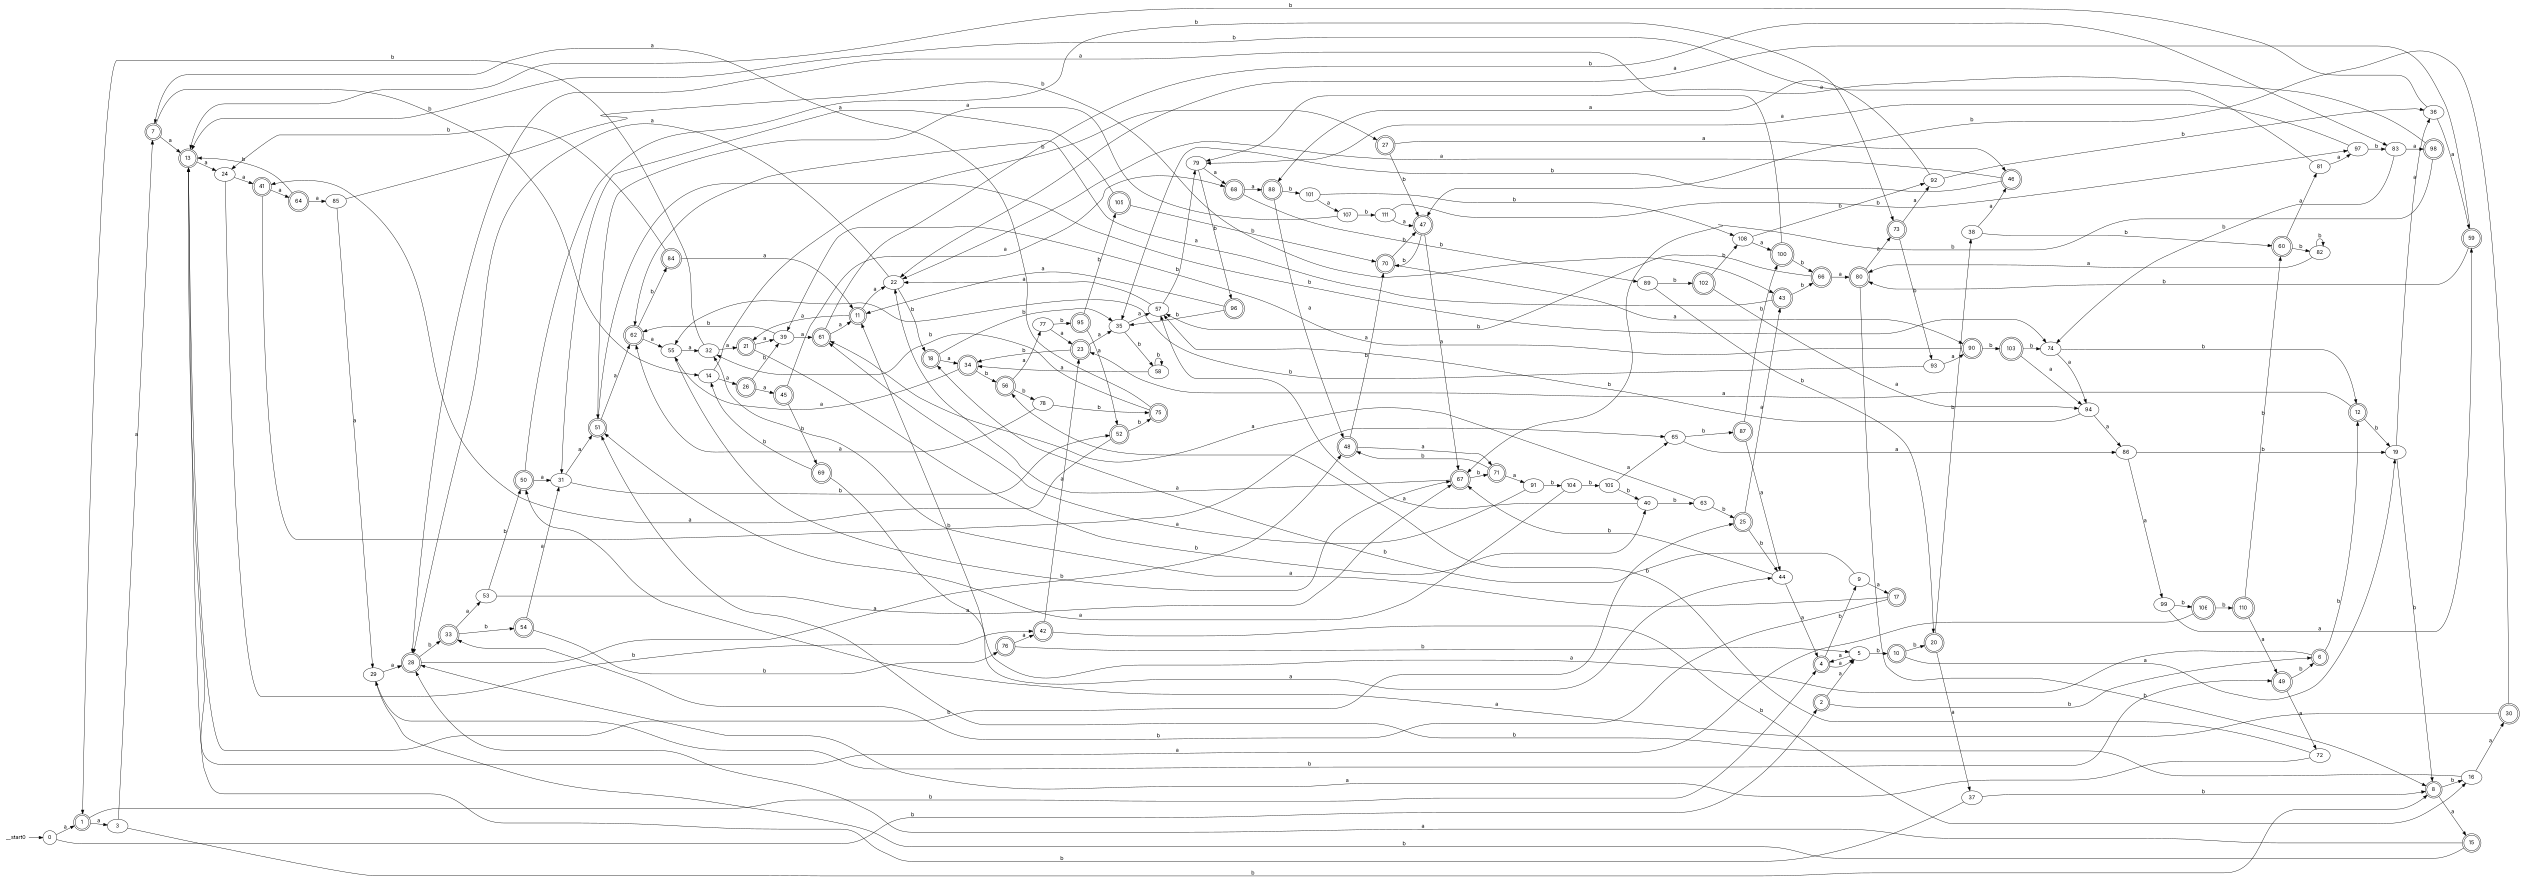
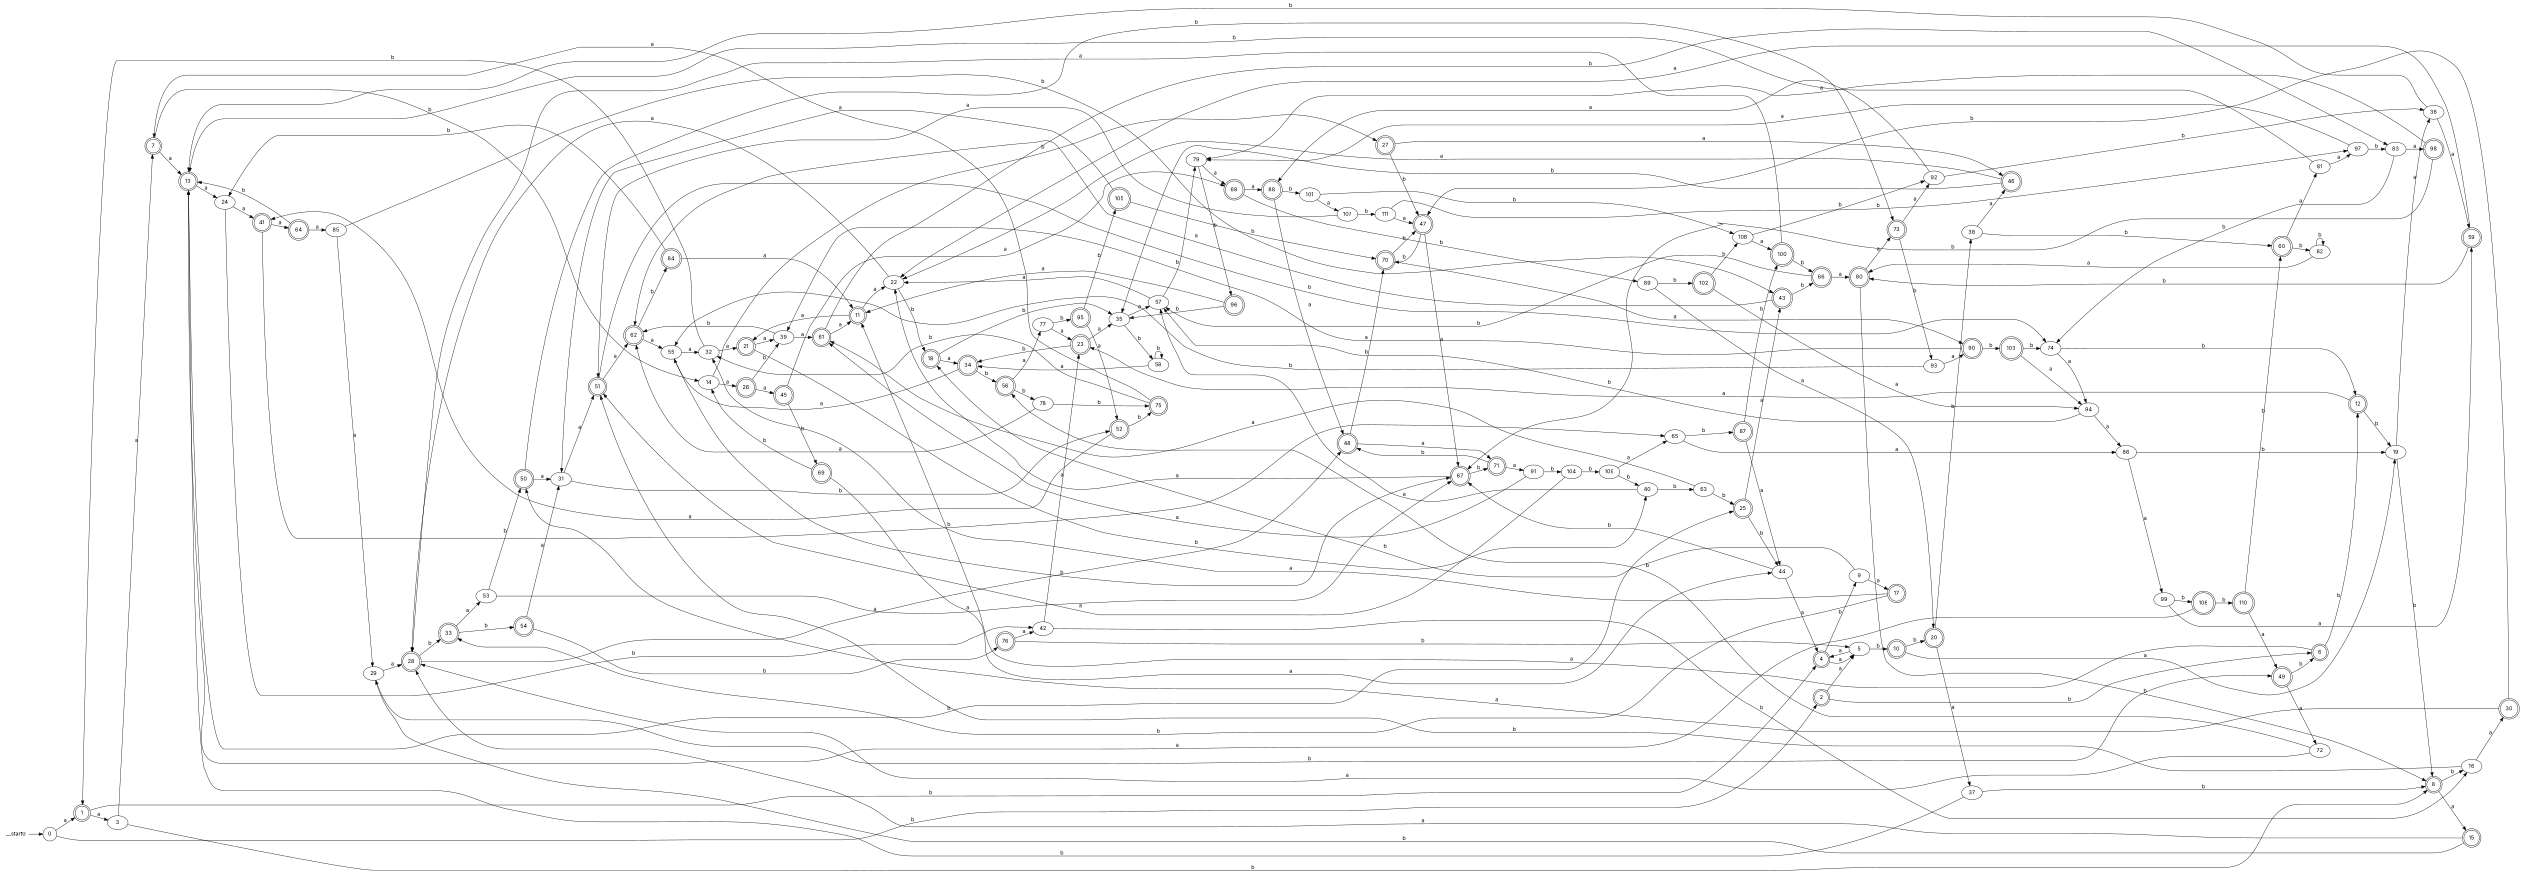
edge "89" -> "20": label "b" -> "a"
node "42": shape doublecircle -> ellipse
